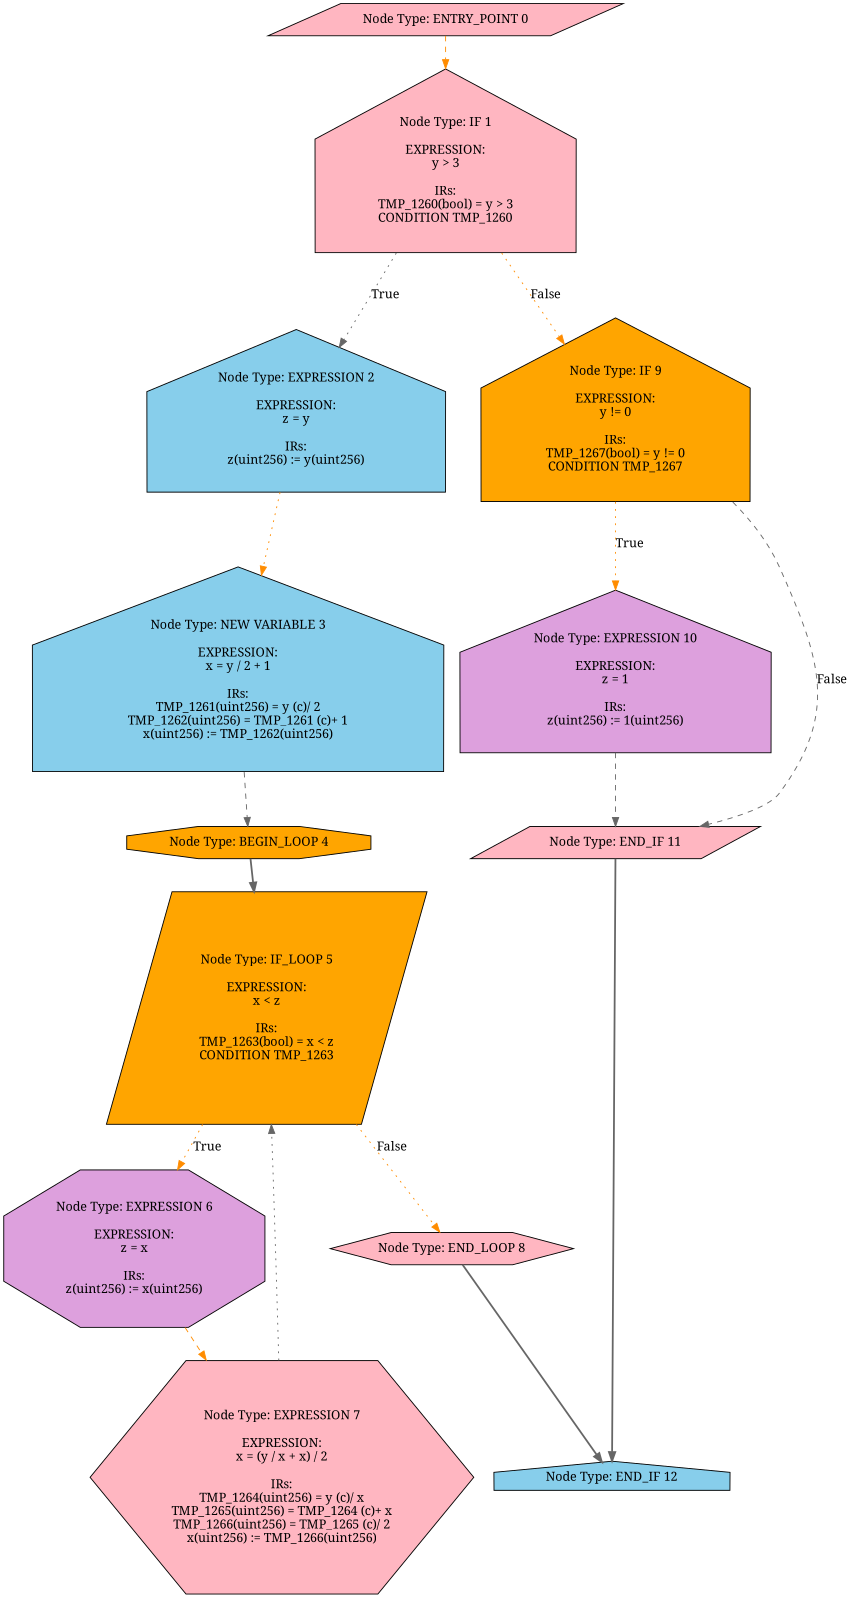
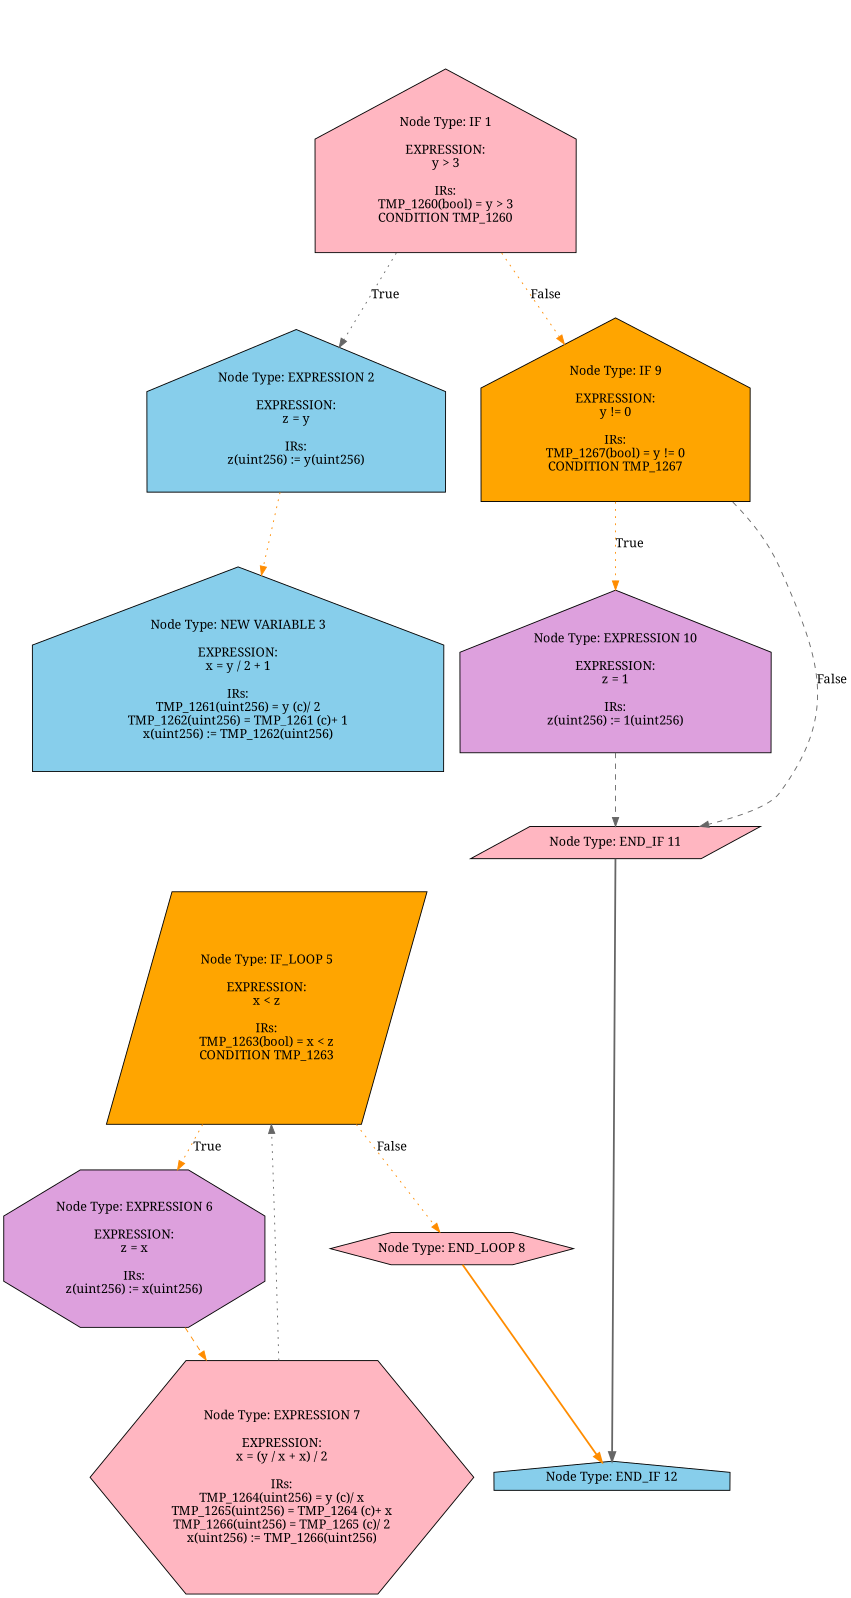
node "Node Type: ENTRY_POINT 0": removed
node "Node Type: BEGIN_LOOP 4": removed
edge "Node Type: END_LOOP 8" -> "Node Type: END_IF 12": color gray40 -> darkorange
